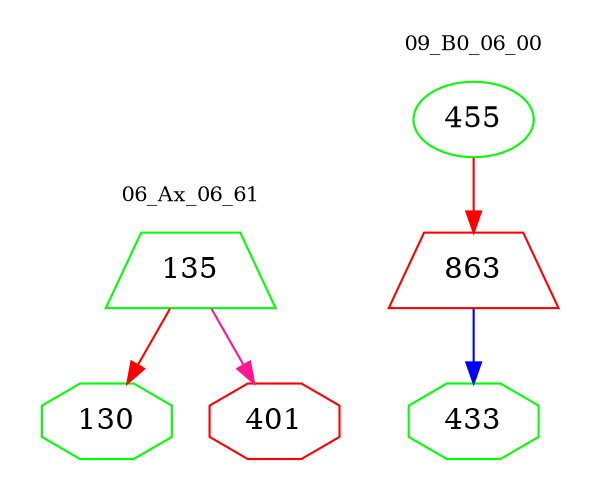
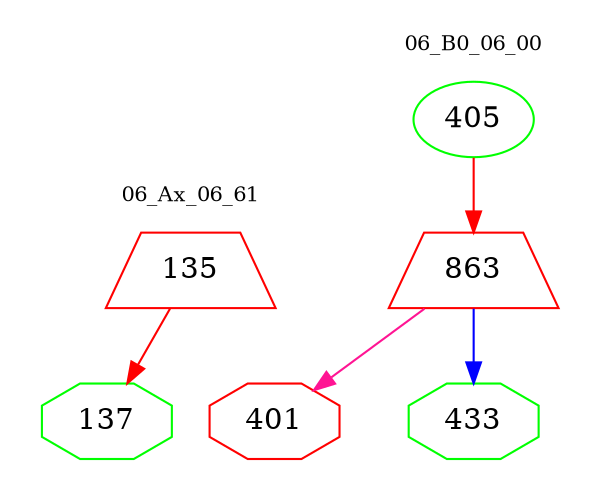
cluster "09_B0_06_00": label "09_B0_06_00" -> "06_B0_06_00"
node "455": label "455" -> "405"
node "135": color green -> red
edge "135" -> "401": now "863" -> "401"
node "130": label "130" -> "137"
